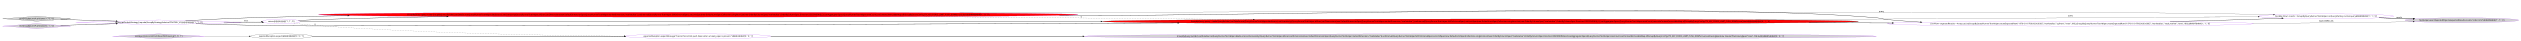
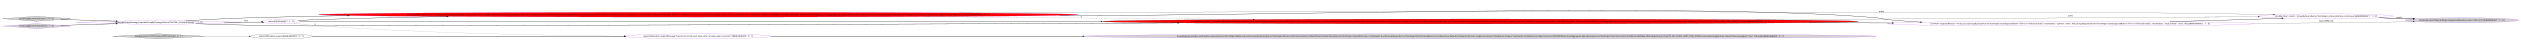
node "testRejectForceLimitPushDownWithHaving['0', '0', '1']": color purple -> black
